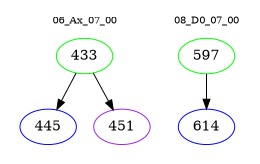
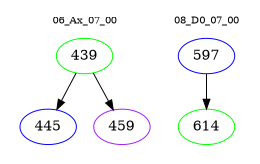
node "433": label "433" -> "439"
node "597": color green -> blue
node "451": label "451" -> "459"
node "614": color blue -> green
